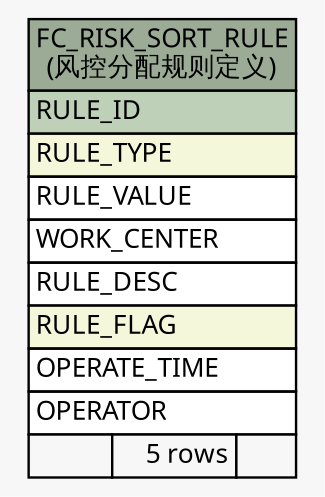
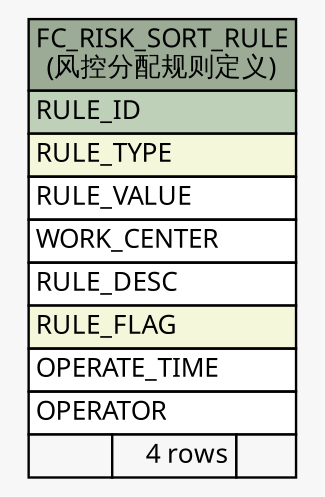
node "FC_RISK_SORT_RULE": text "5 rows" -> "4 rows"
